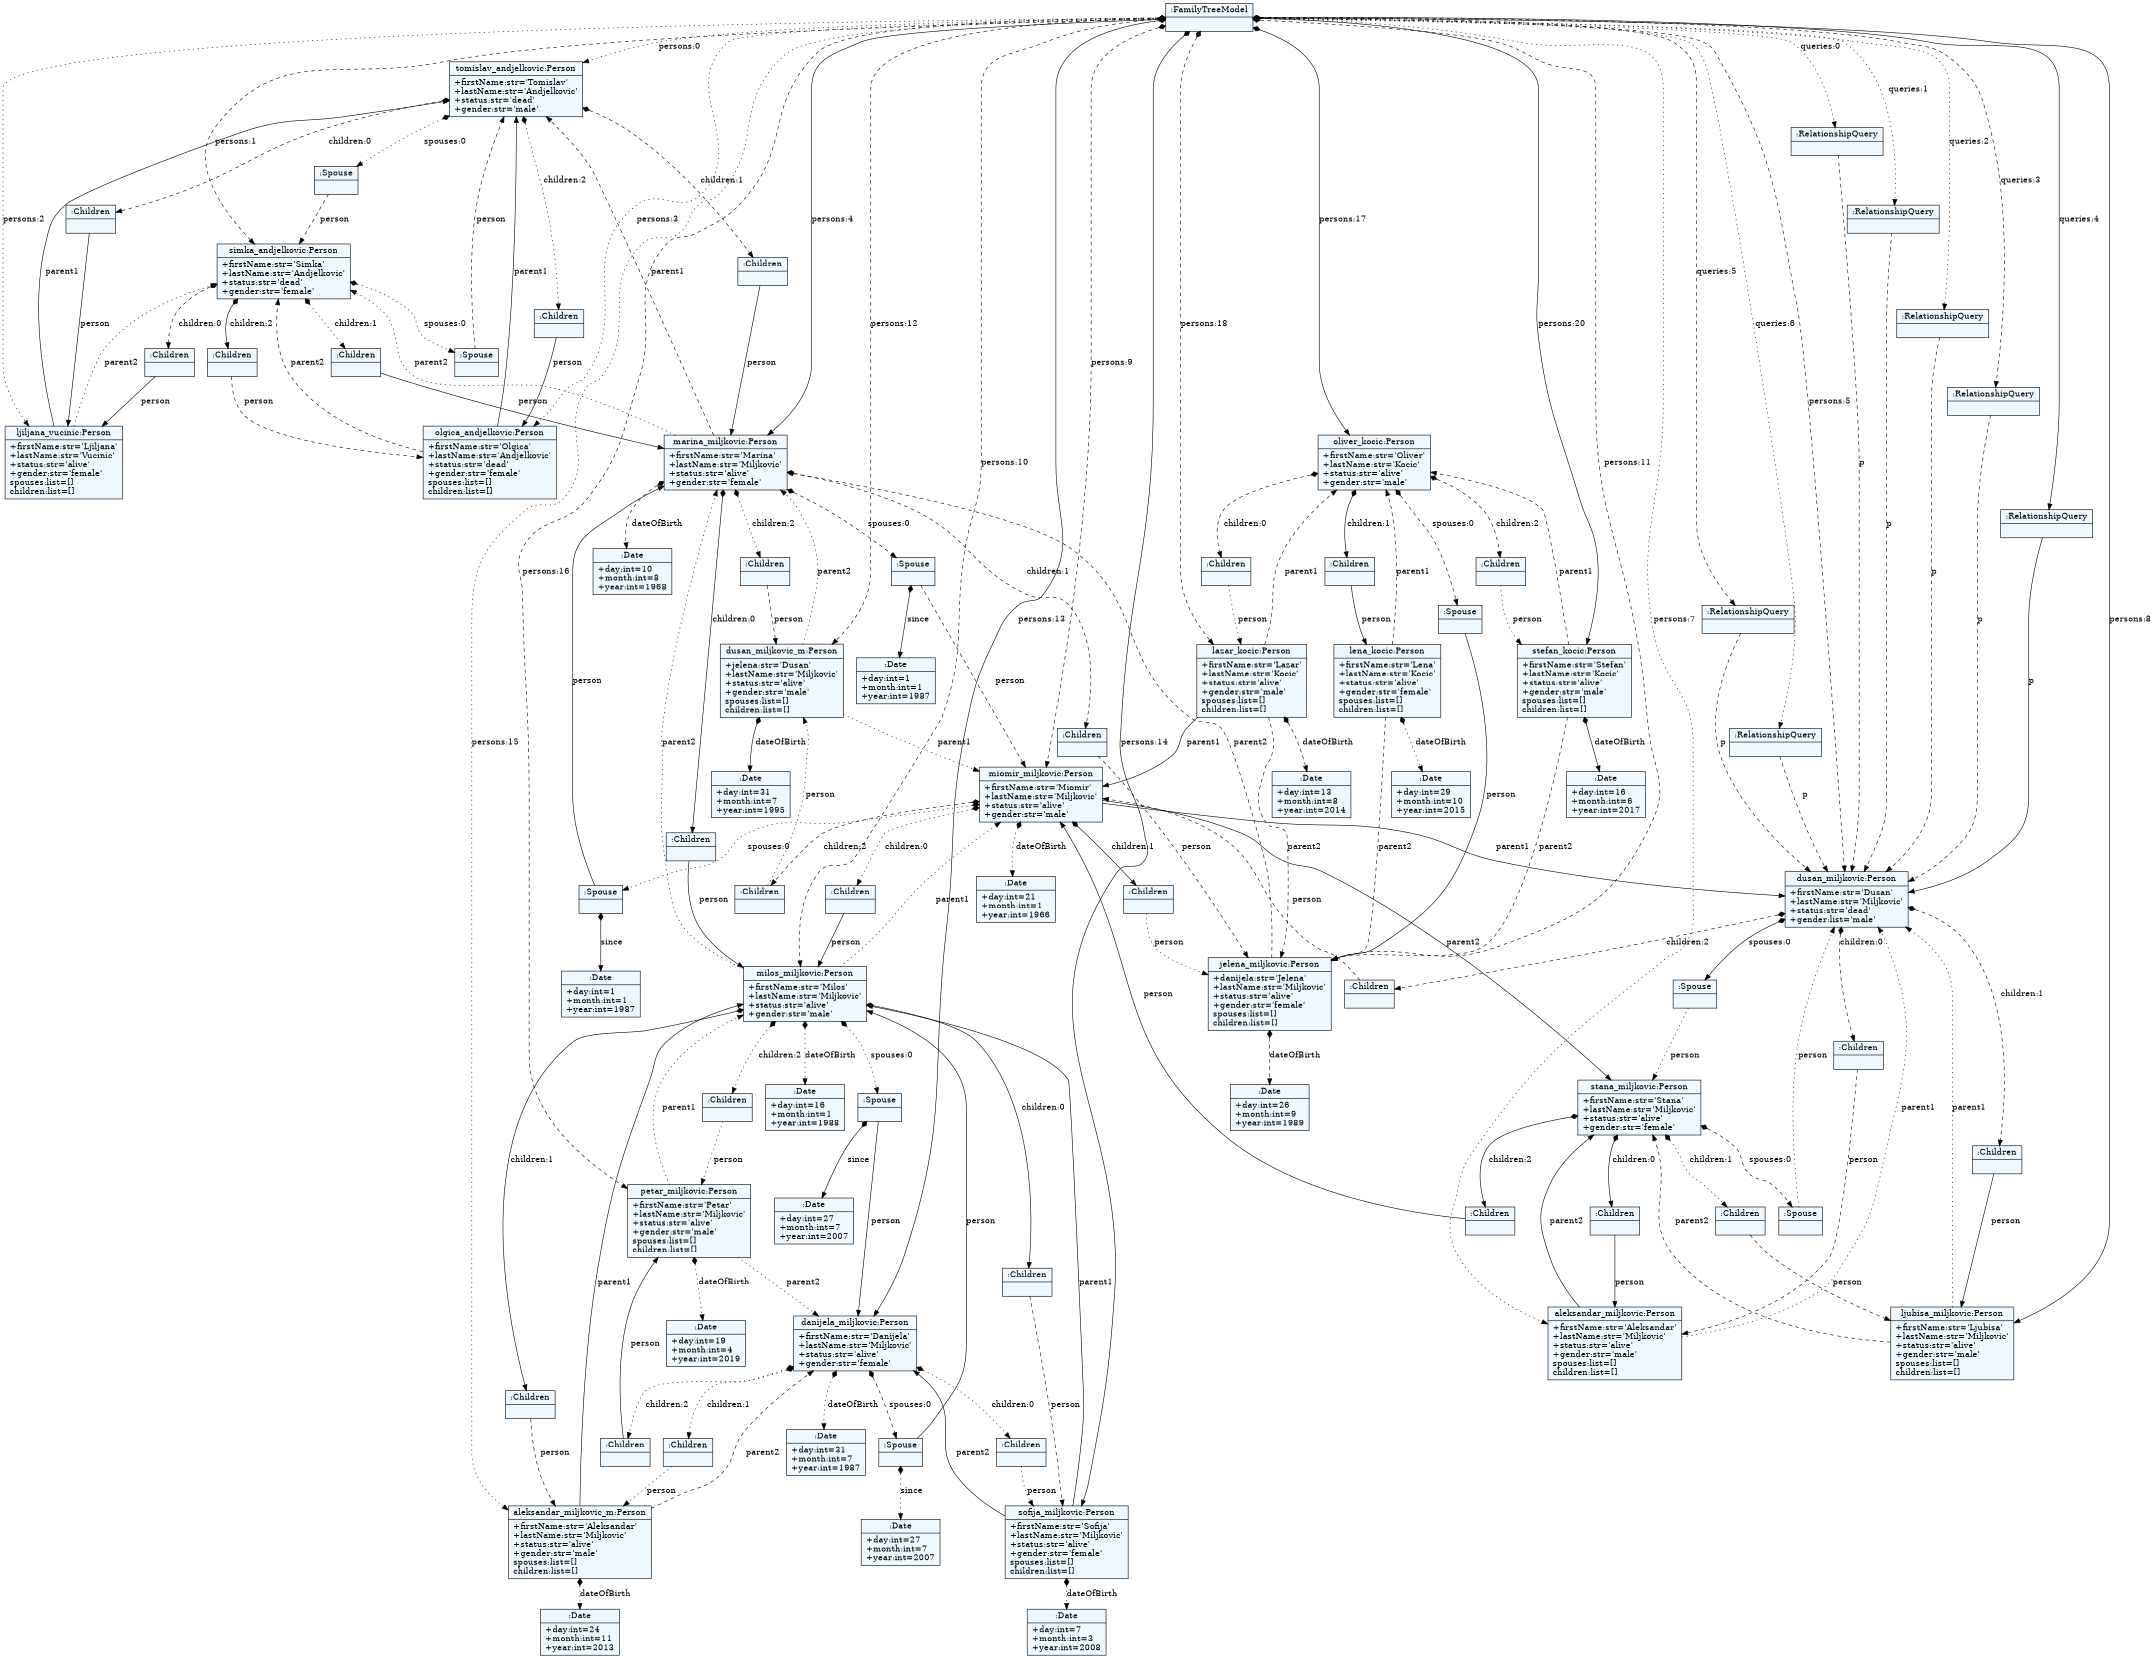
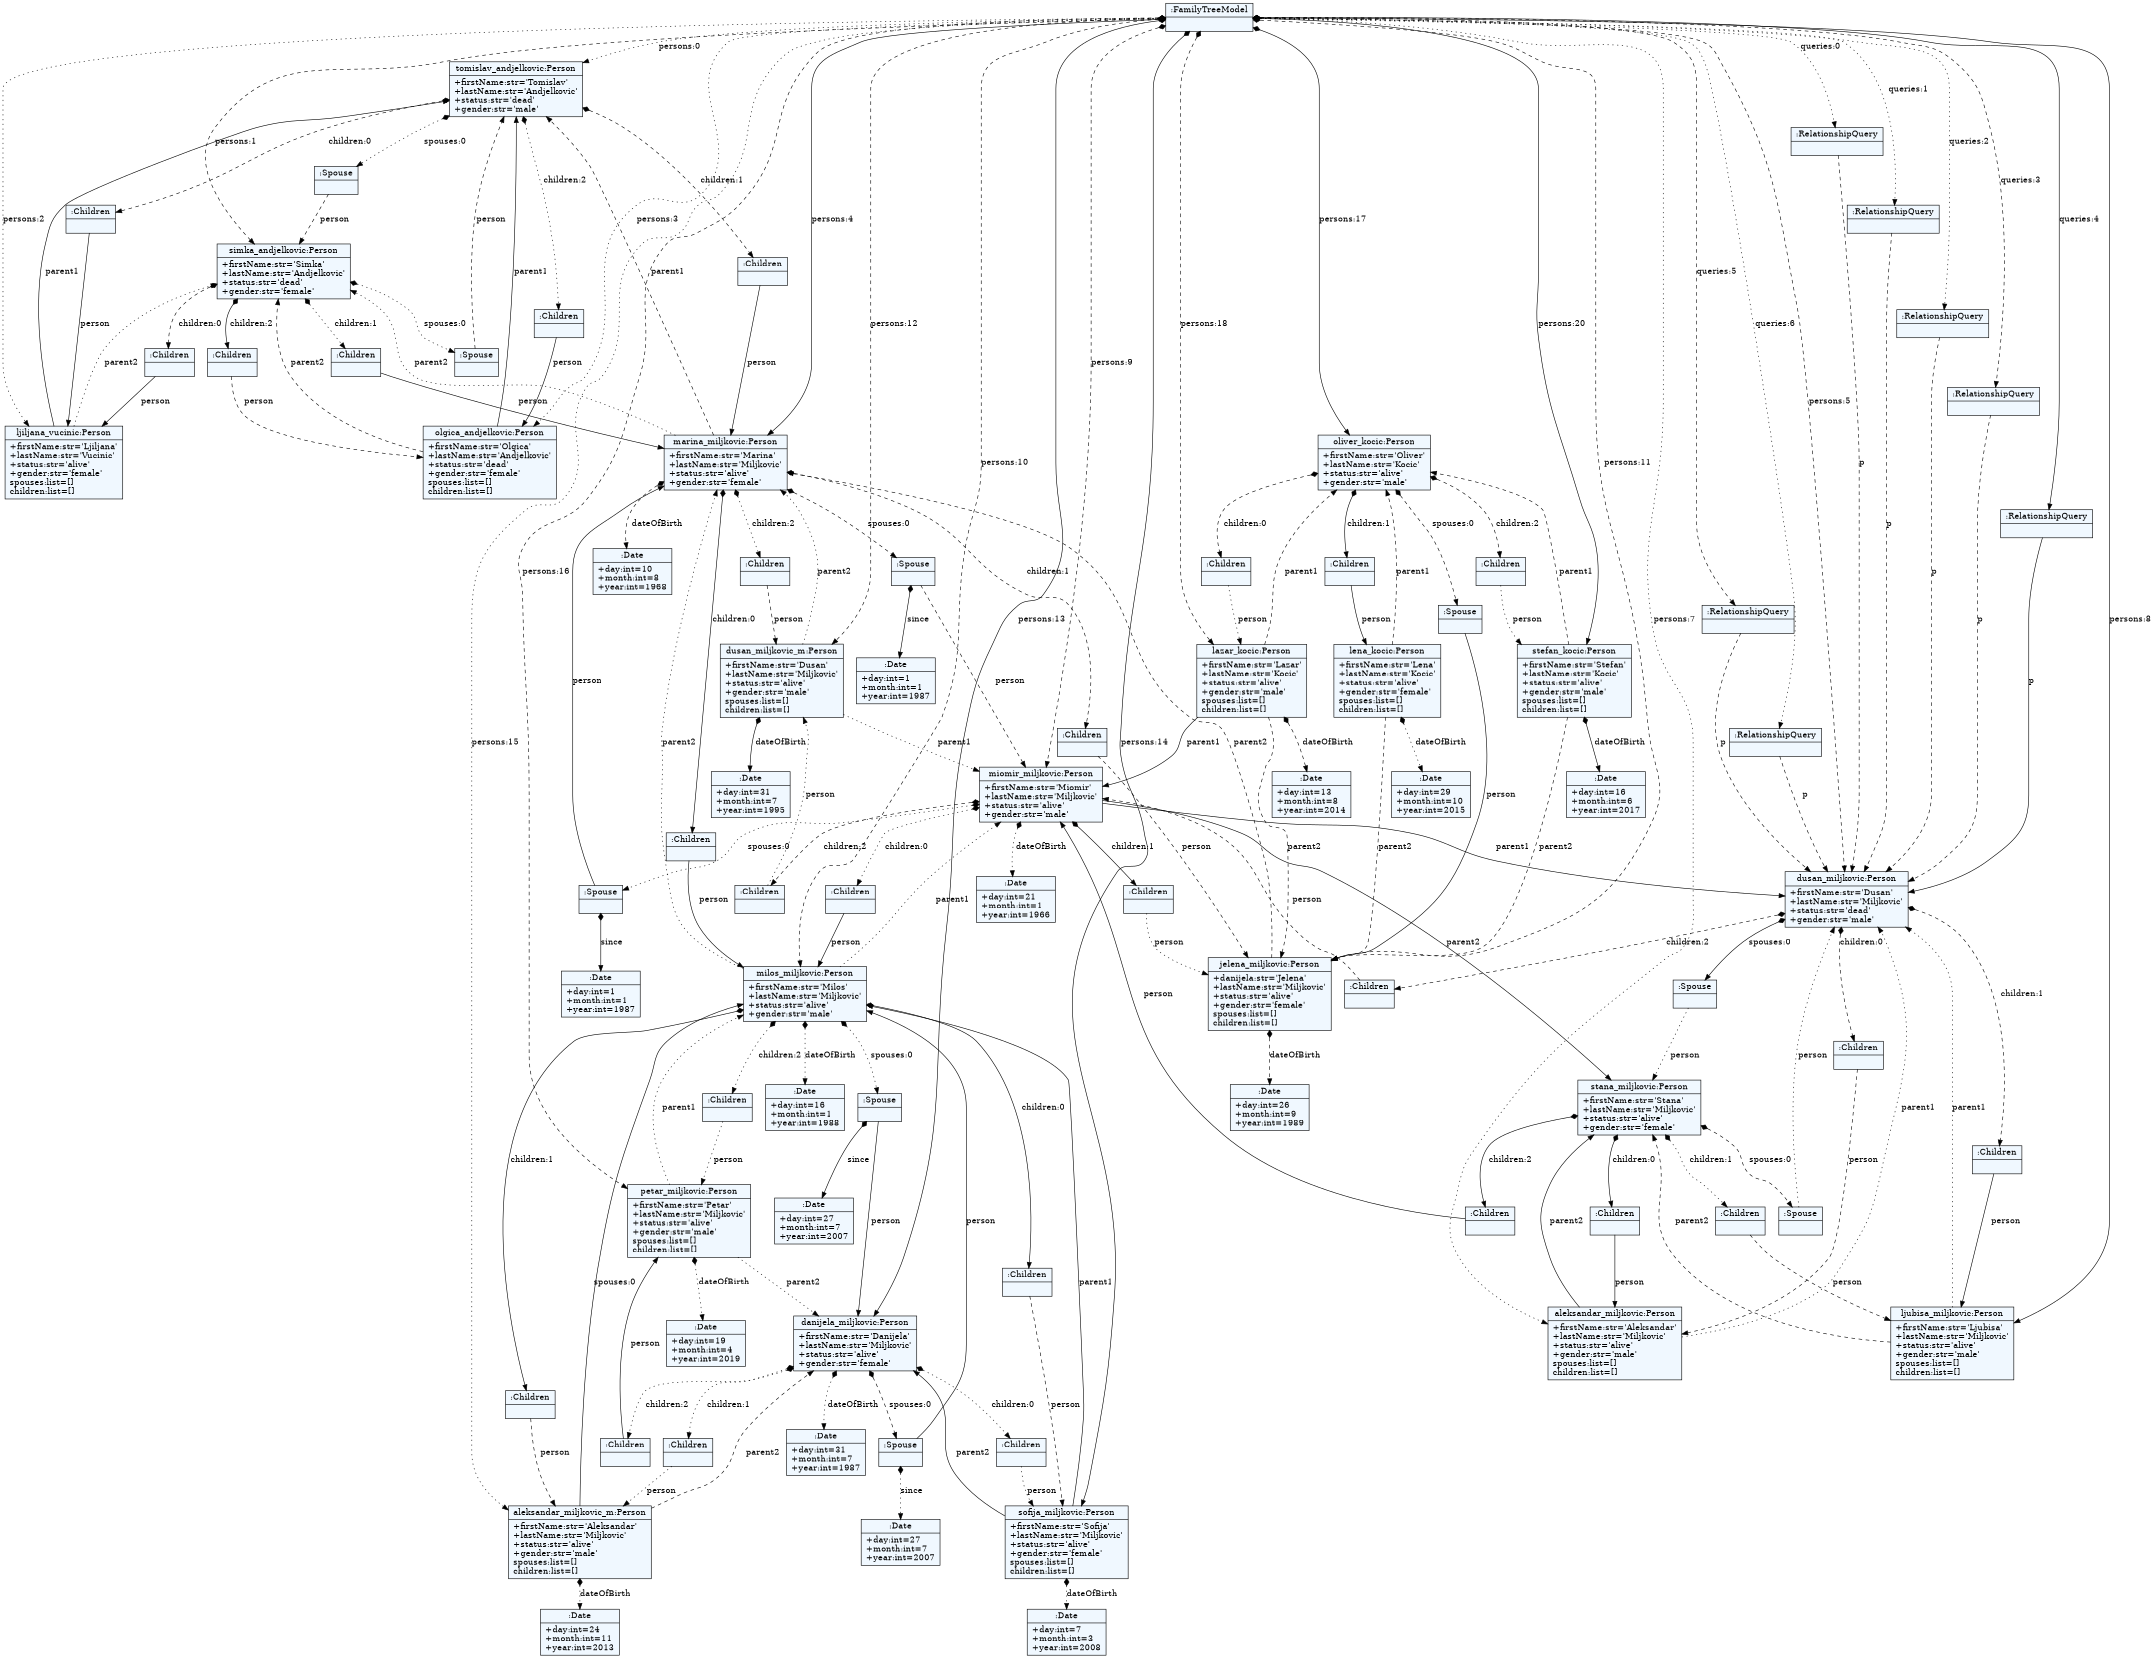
node "dusan_miljkovic_m:Person": text "+jelena:str='Dusan'" -> "+firstName:str='Dusan'"
node "dusan_miljkovic:Person": text "+gender:list='male'" -> "+gender:str='male'"
edge "milos_miljkovic:Person" -- "aleksandar_miljkovic_m:Person": label "parent1" -> "spouses:0"
